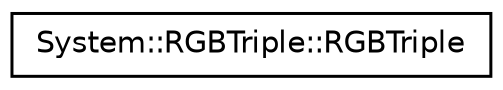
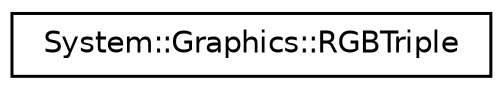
node "System::RGBTriple::RGBTriple": label "System::RGBTriple::RGBTriple" -> "System::Graphics::RGBTriple"
